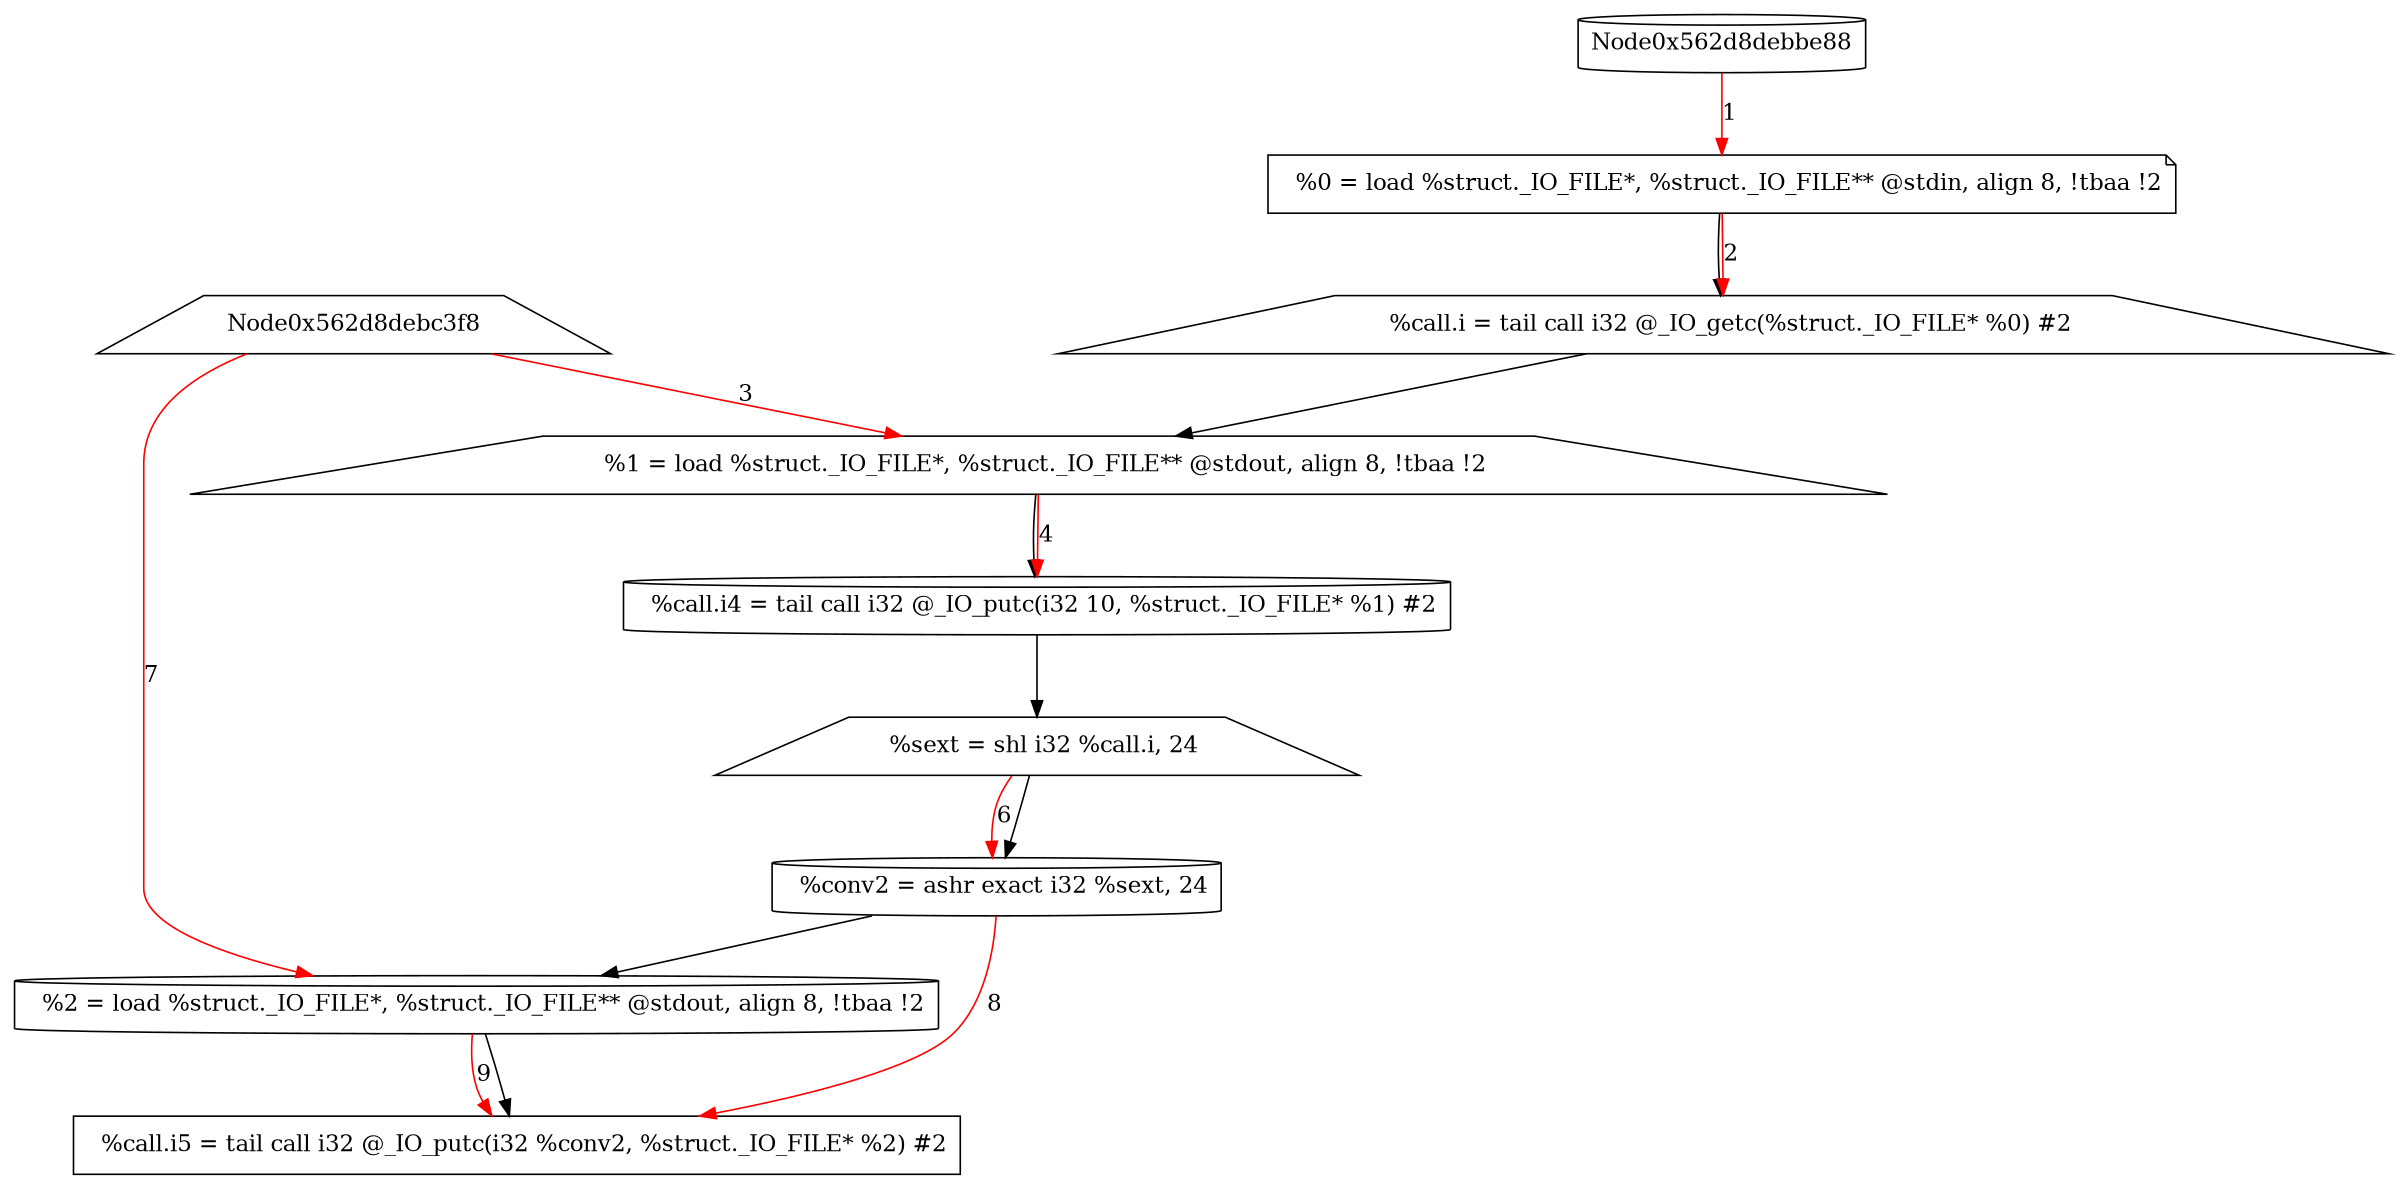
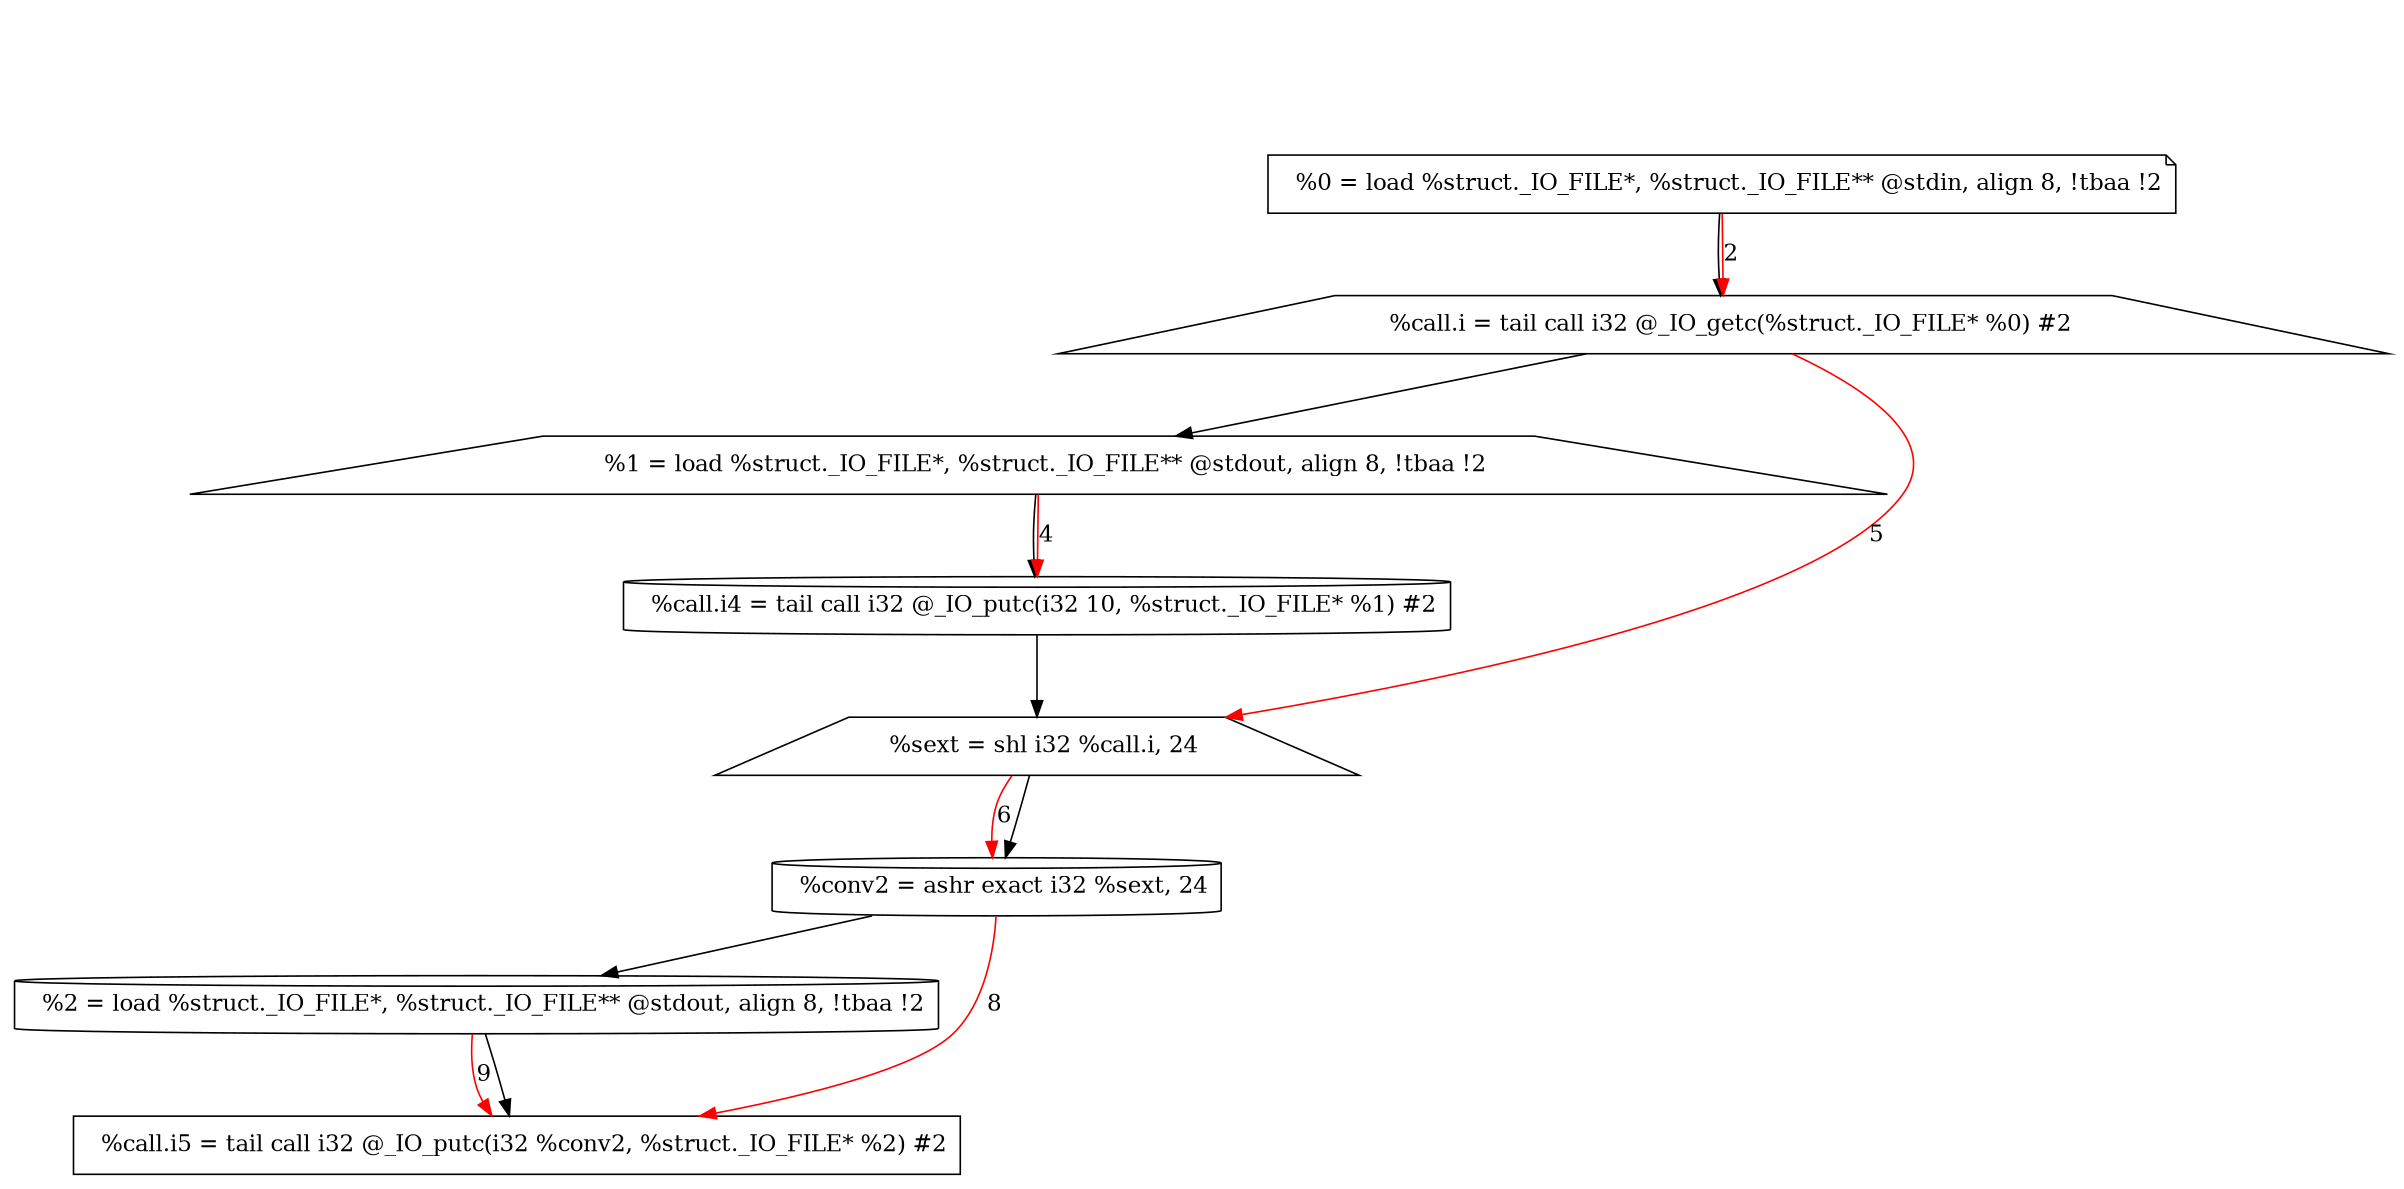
node "Node0x562d8debbe88": removed
node "Node0x562d8debc3f8": removed
edge "%call.i = tail call i32 @_IO_getc(%struct._IO_FILE* %0) #2" -> "%sext = shl i32 %call.i, 24": added, label "5"
